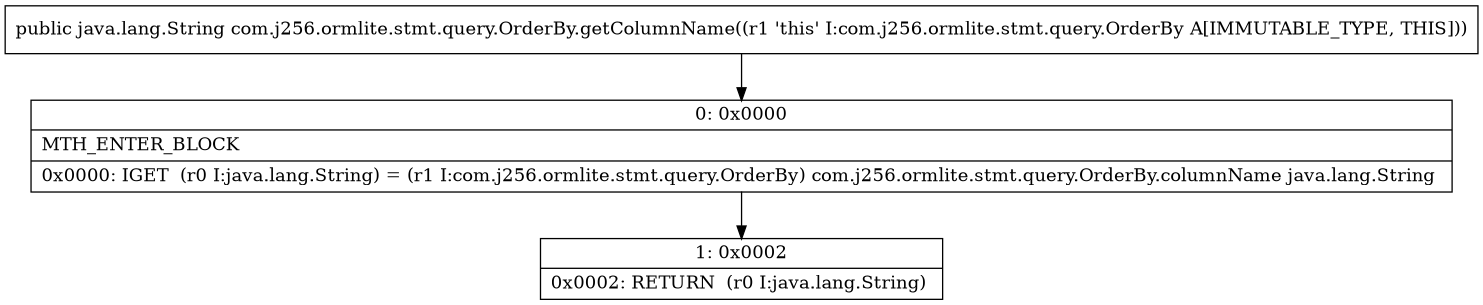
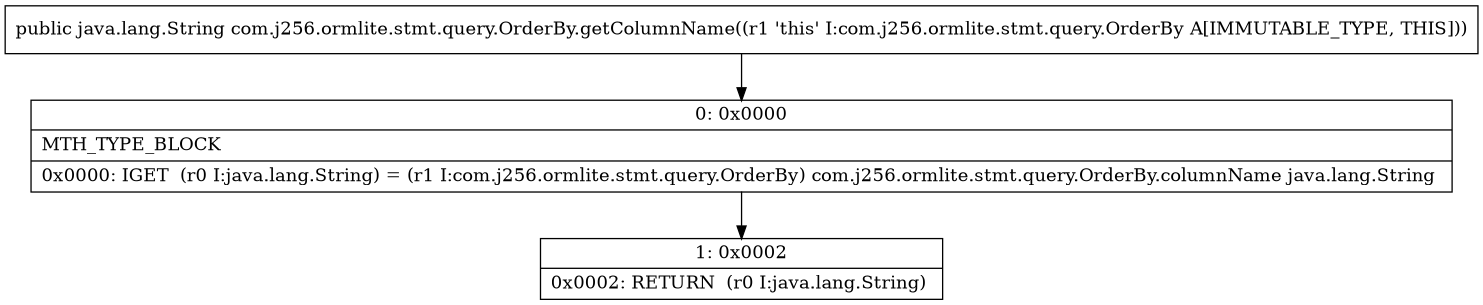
node "0: 0x0000": text "MTH_ENTER_BLOCK" -> "MTH_TYPE_BLOCK"
